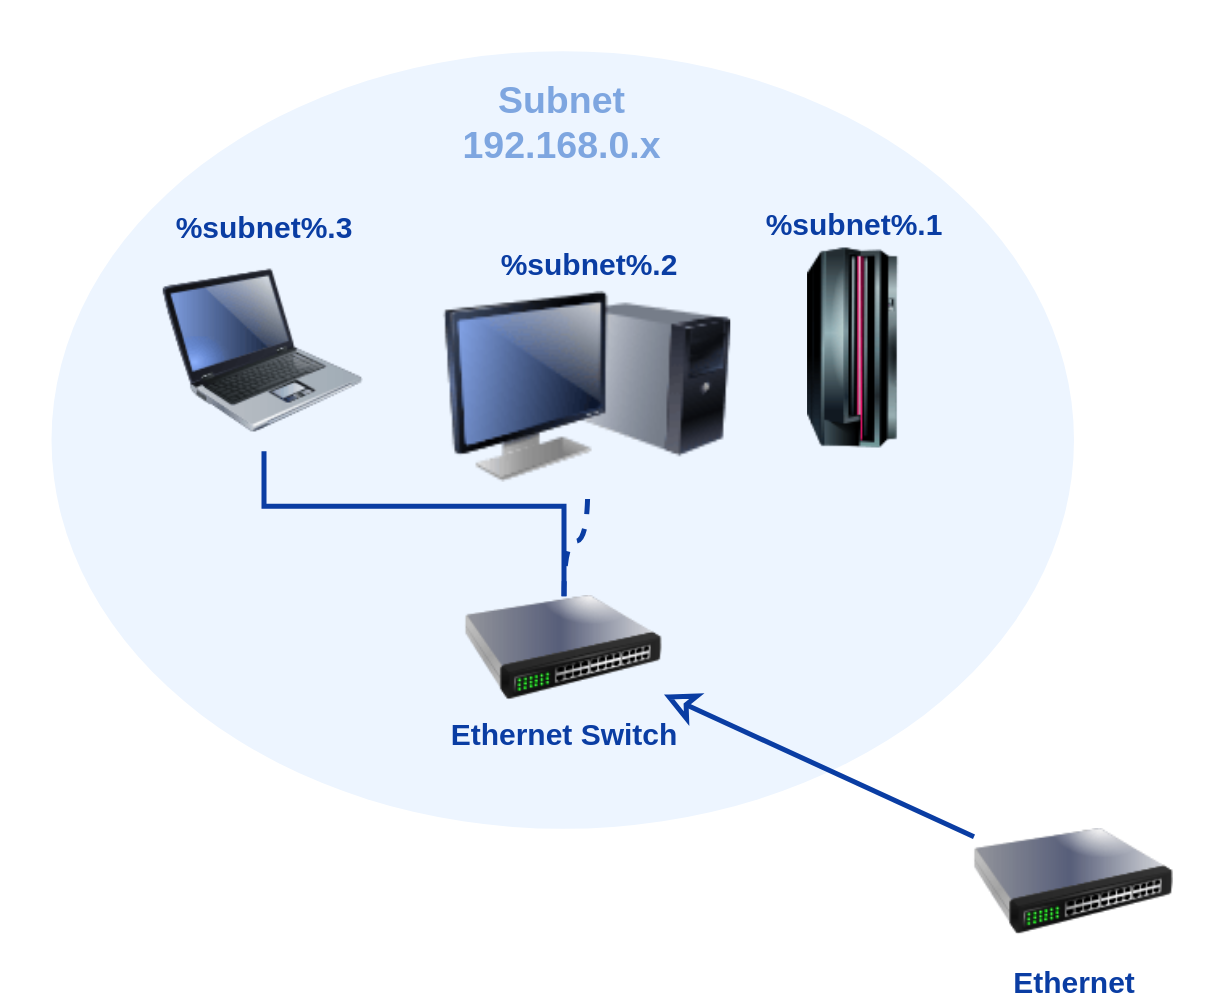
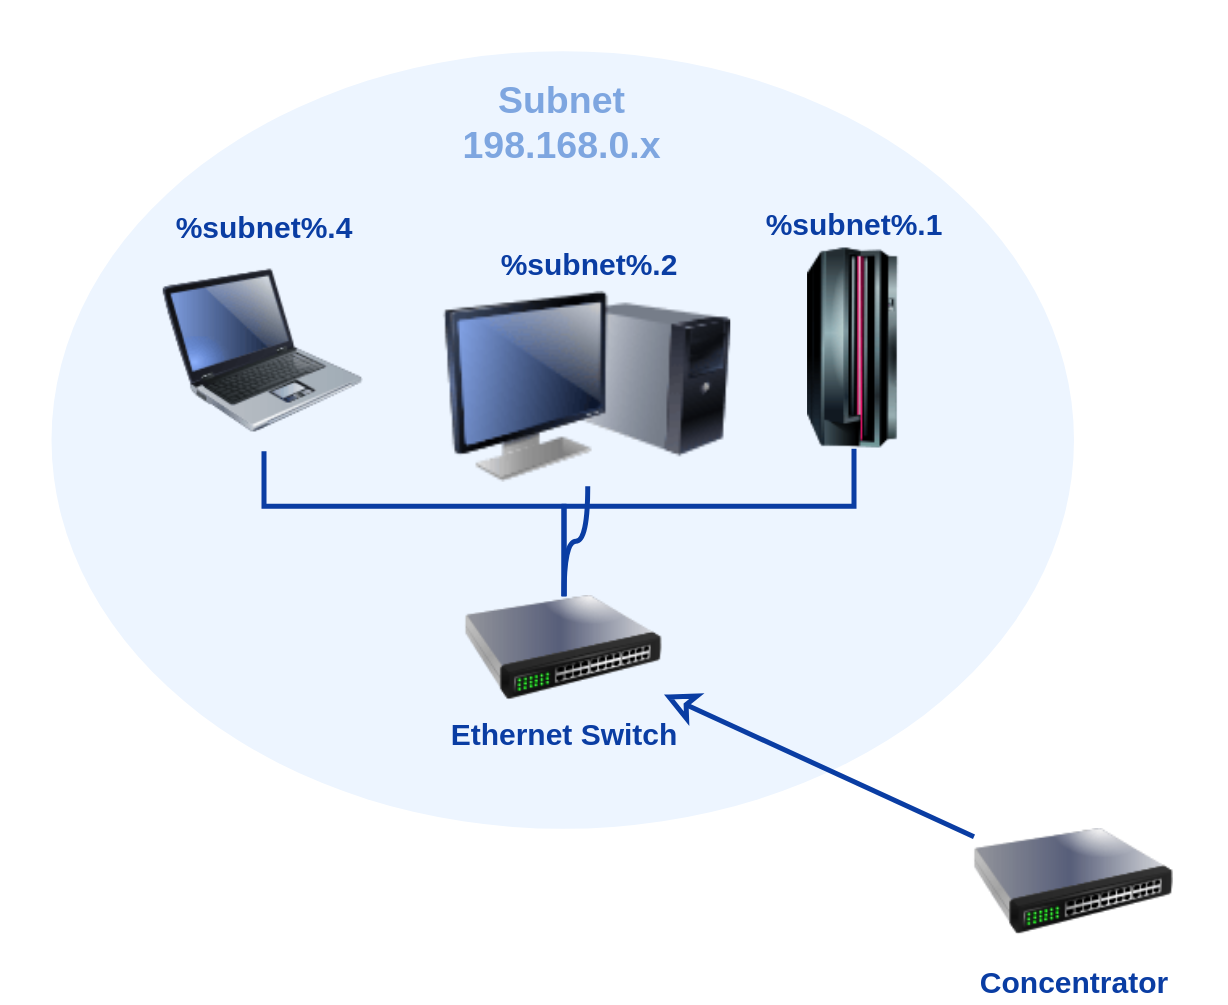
node "Subnet 192.168.0.x": label "Subnet 192.168.0.x" -> "Subnet 198.168.0.x"
node "%subnet%.3": label "%subnet%.3" -> "%subnet%.4"
edge "%subnet%.1" -- "Ethernet Switch": added
edge "%subnet%.2" -- "Ethernet Switch": style dashed -> solid
node "Ethernet": label "Ethernet" -> "Concentrator"
